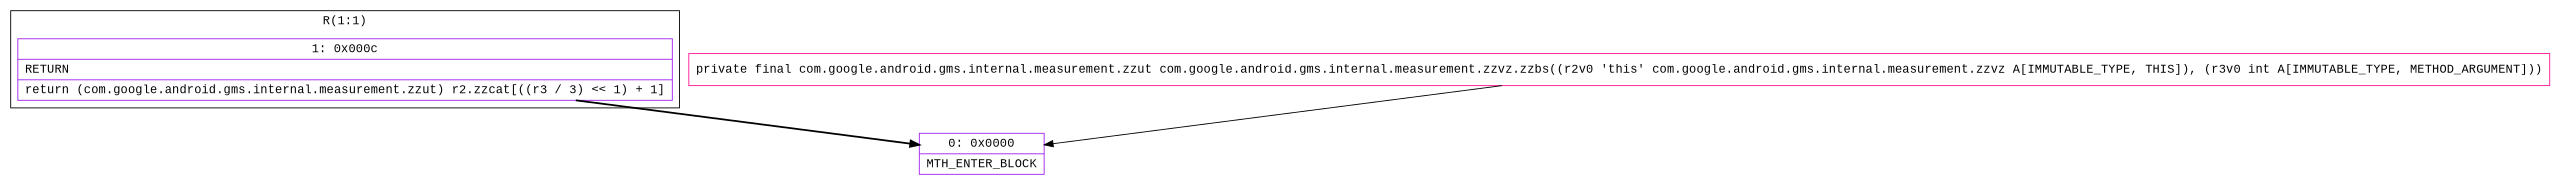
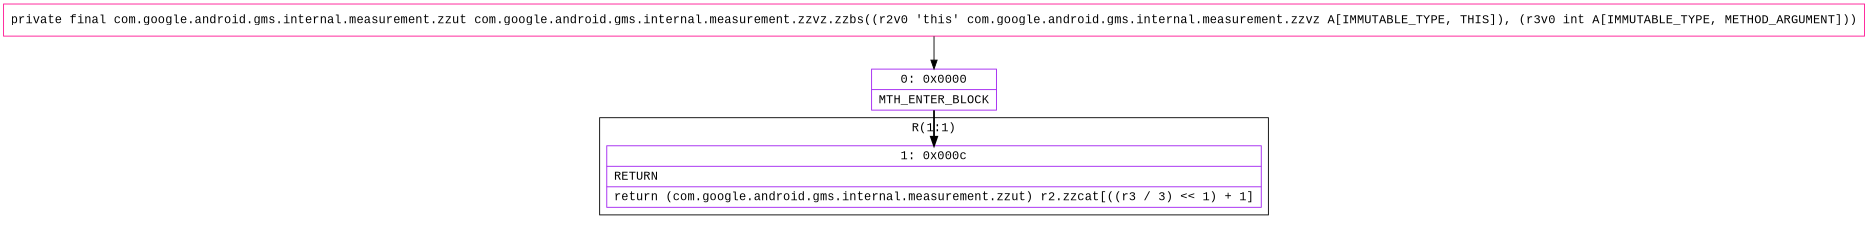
edge "1: 0x000c" -> "0: 0x0000": reversed
